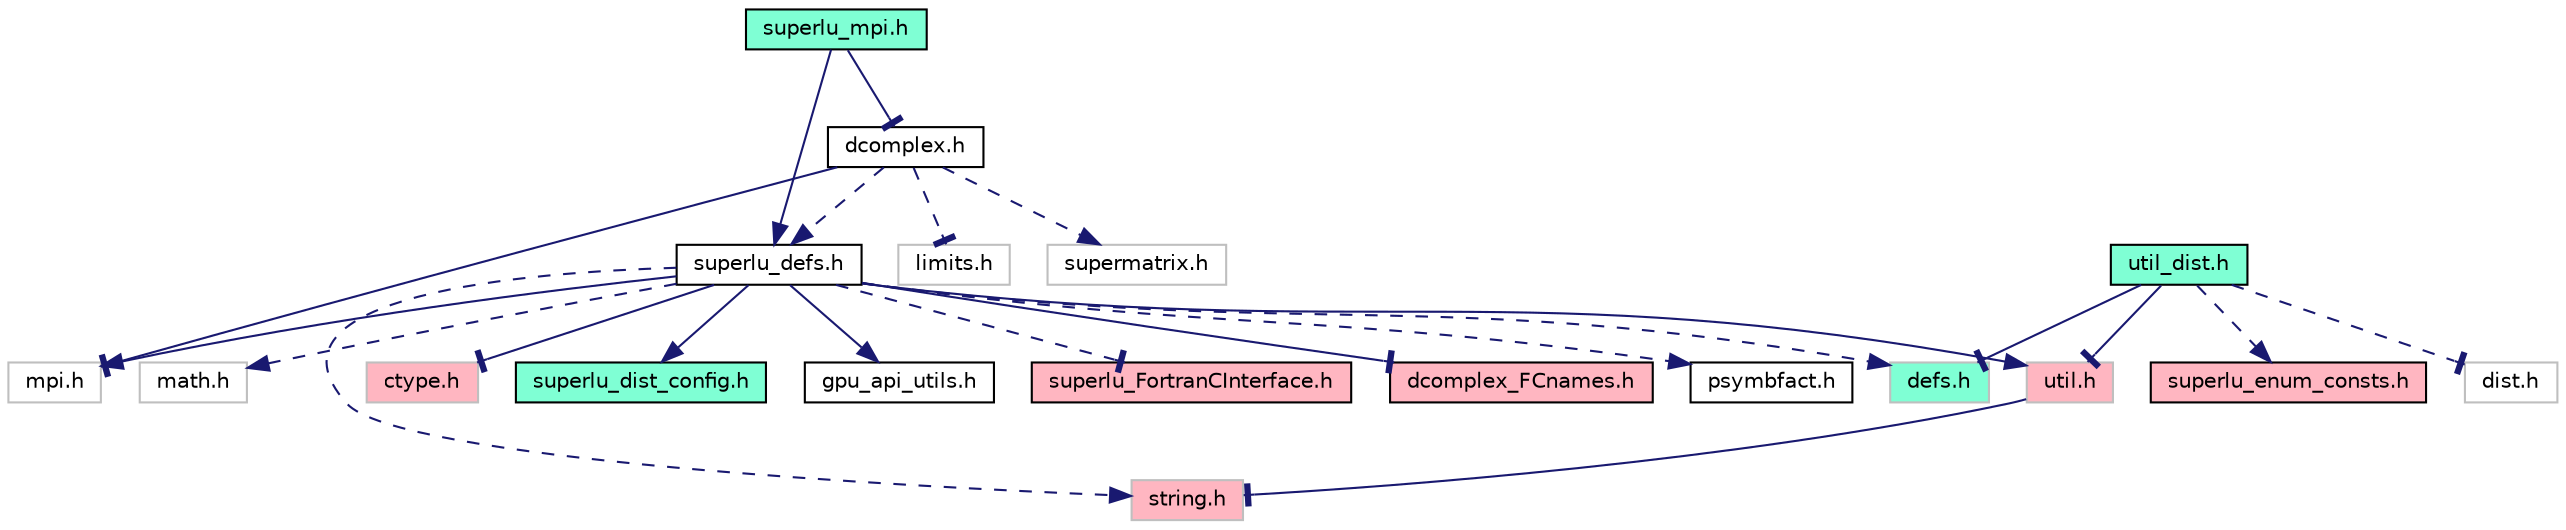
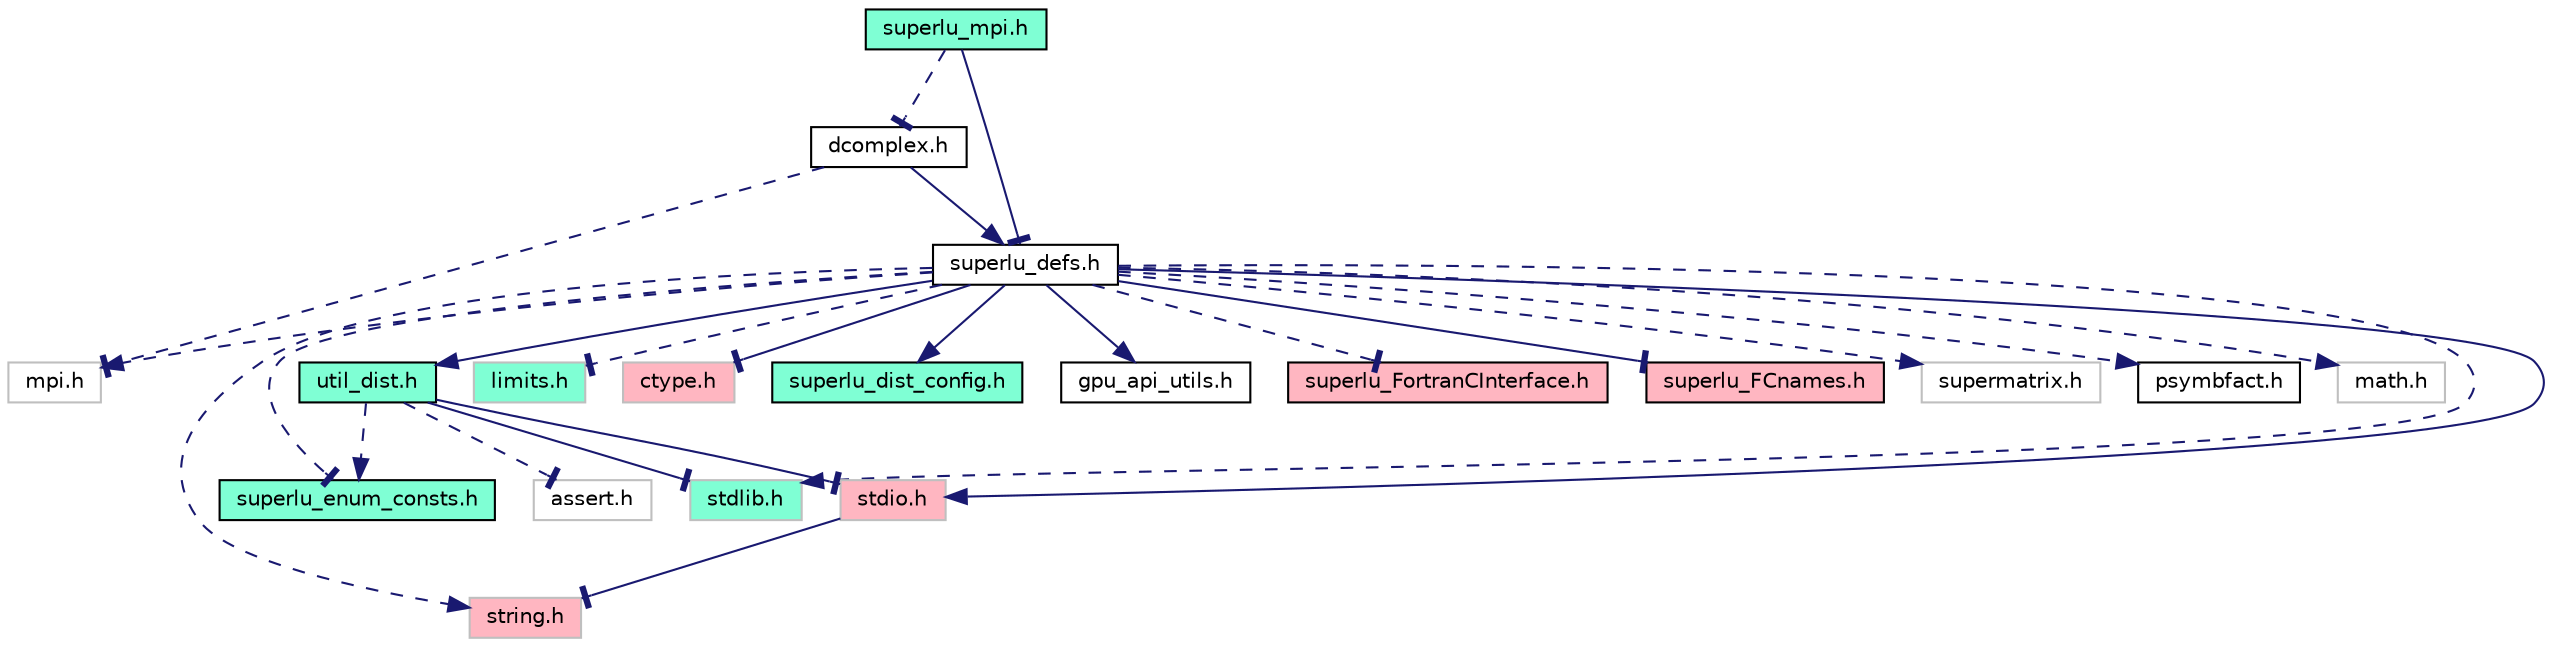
edge "superlu_mpi.h" -> "dcomplex.h": style solid -> dashed
edge "superlu_mpi.h" -> "superlu_defs.h": arrowhead normal -> tee
edge "dcomplex.h" -> "superlu_defs.h": style dashed -> solid
edge "dcomplex.h" -> "limits.h": now "superlu_defs.h" -> "limits.h"
edge "dcomplex.h" -> "supermatrix.h": now "superlu_defs.h" -> "supermatrix.h"
edge "dcomplex.h" -> "mpi.h": style solid -> dashed
node "limits.h": fillcolor white -> aquamarine
edge "superlu_defs.h" -> "superlu_enum_consts.h": added
edge "superlu_defs.h" -> "mpi.h": style solid -> dashed
edge "superlu_defs.h" -> "util_dist.h": added
node "dcomplex_FCnames.h": label "dcomplex_FCnames.h" -> "superlu_FCnames.h"
node "defs.h": label "defs.h" -> "stdlib.h"
node "util.h": label "util.h" -> "stdio.h"
node "superlu_enum_consts.h": fillcolor lightpink -> aquamarine
node "dist.h": label "dist.h" -> "assert.h"
